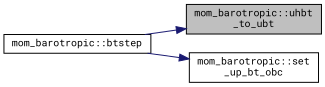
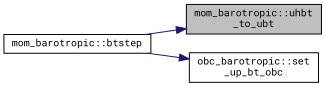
node "mom_barotropic::set _up_bt_obc": label "mom_barotropic::set _up_bt_obc" -> "obc_barotropic::set _up_bt_obc"
